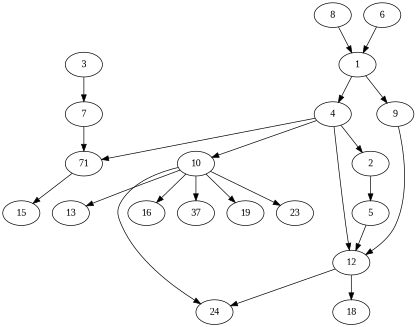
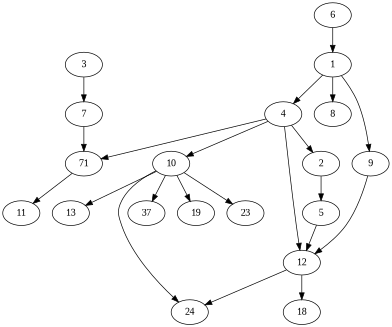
edge "8" -> "1": reversed
node "15": label "15" -> "11"
node "16": removed
